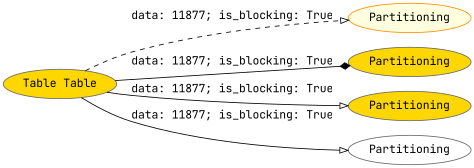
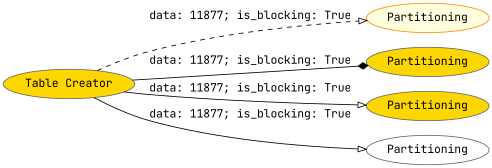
node "Table Table": label "Table Table" -> "Table Creator"
